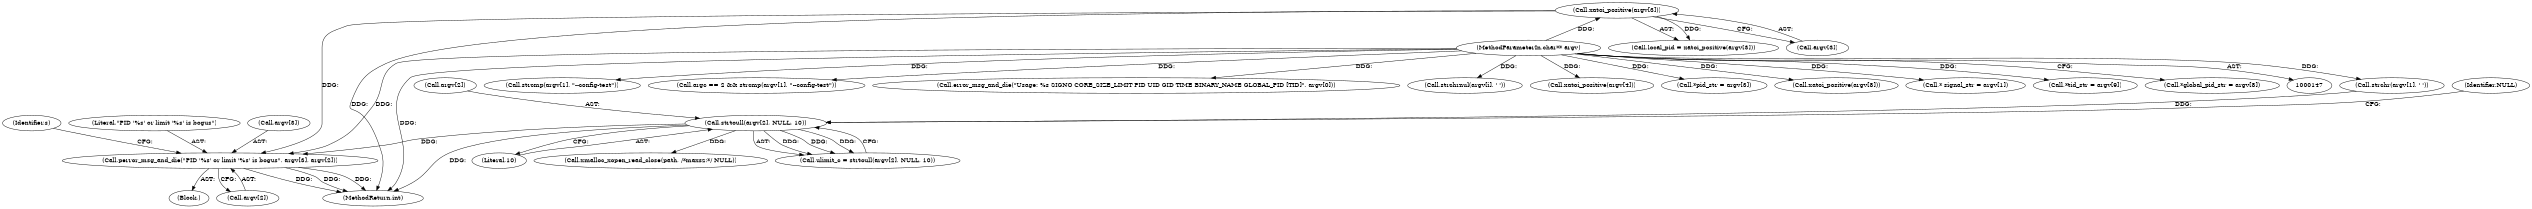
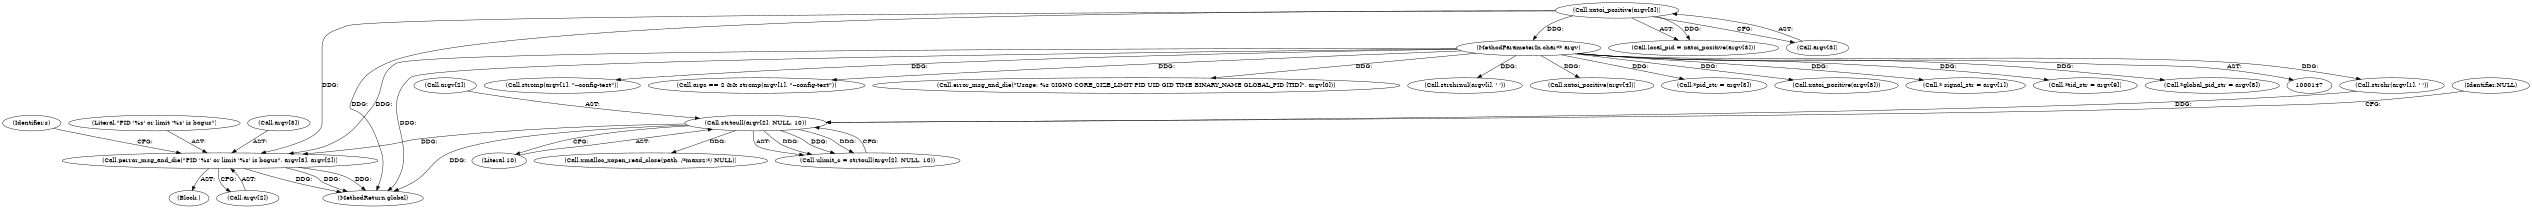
edge "(MethodParameterIn,char** argv)" -> "(Call,xatoi_positive(argv[3]))": reversed
edge "(MethodParameterIn,char** argv)" -> "(Call,*global_pid_str = argv[8])": label "CFG: " -> "DDG: "
node "(MethodReturn,int)": label "(MethodReturn,int)" -> "(MethodReturn,global)"
